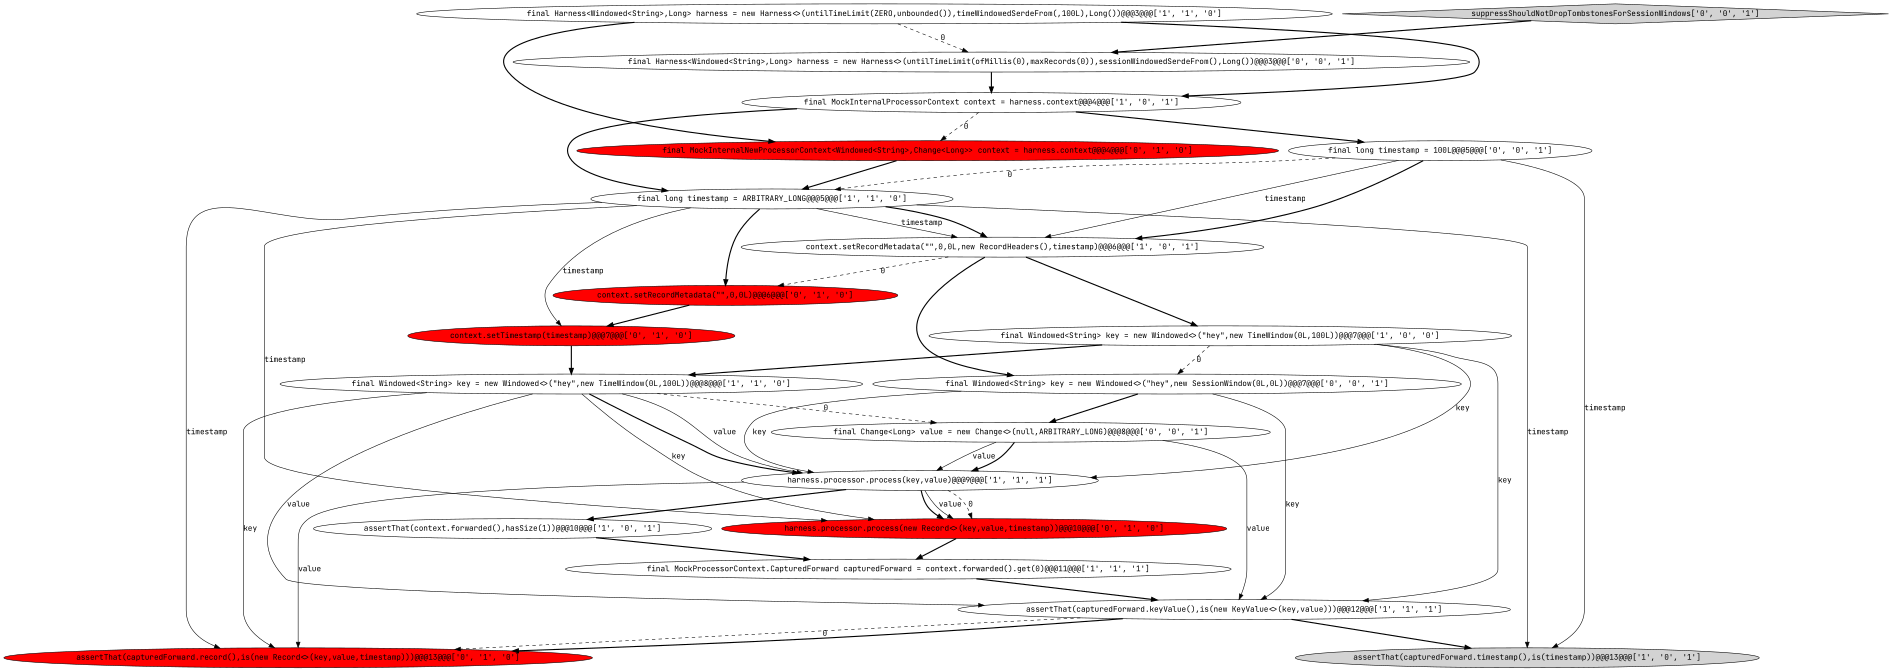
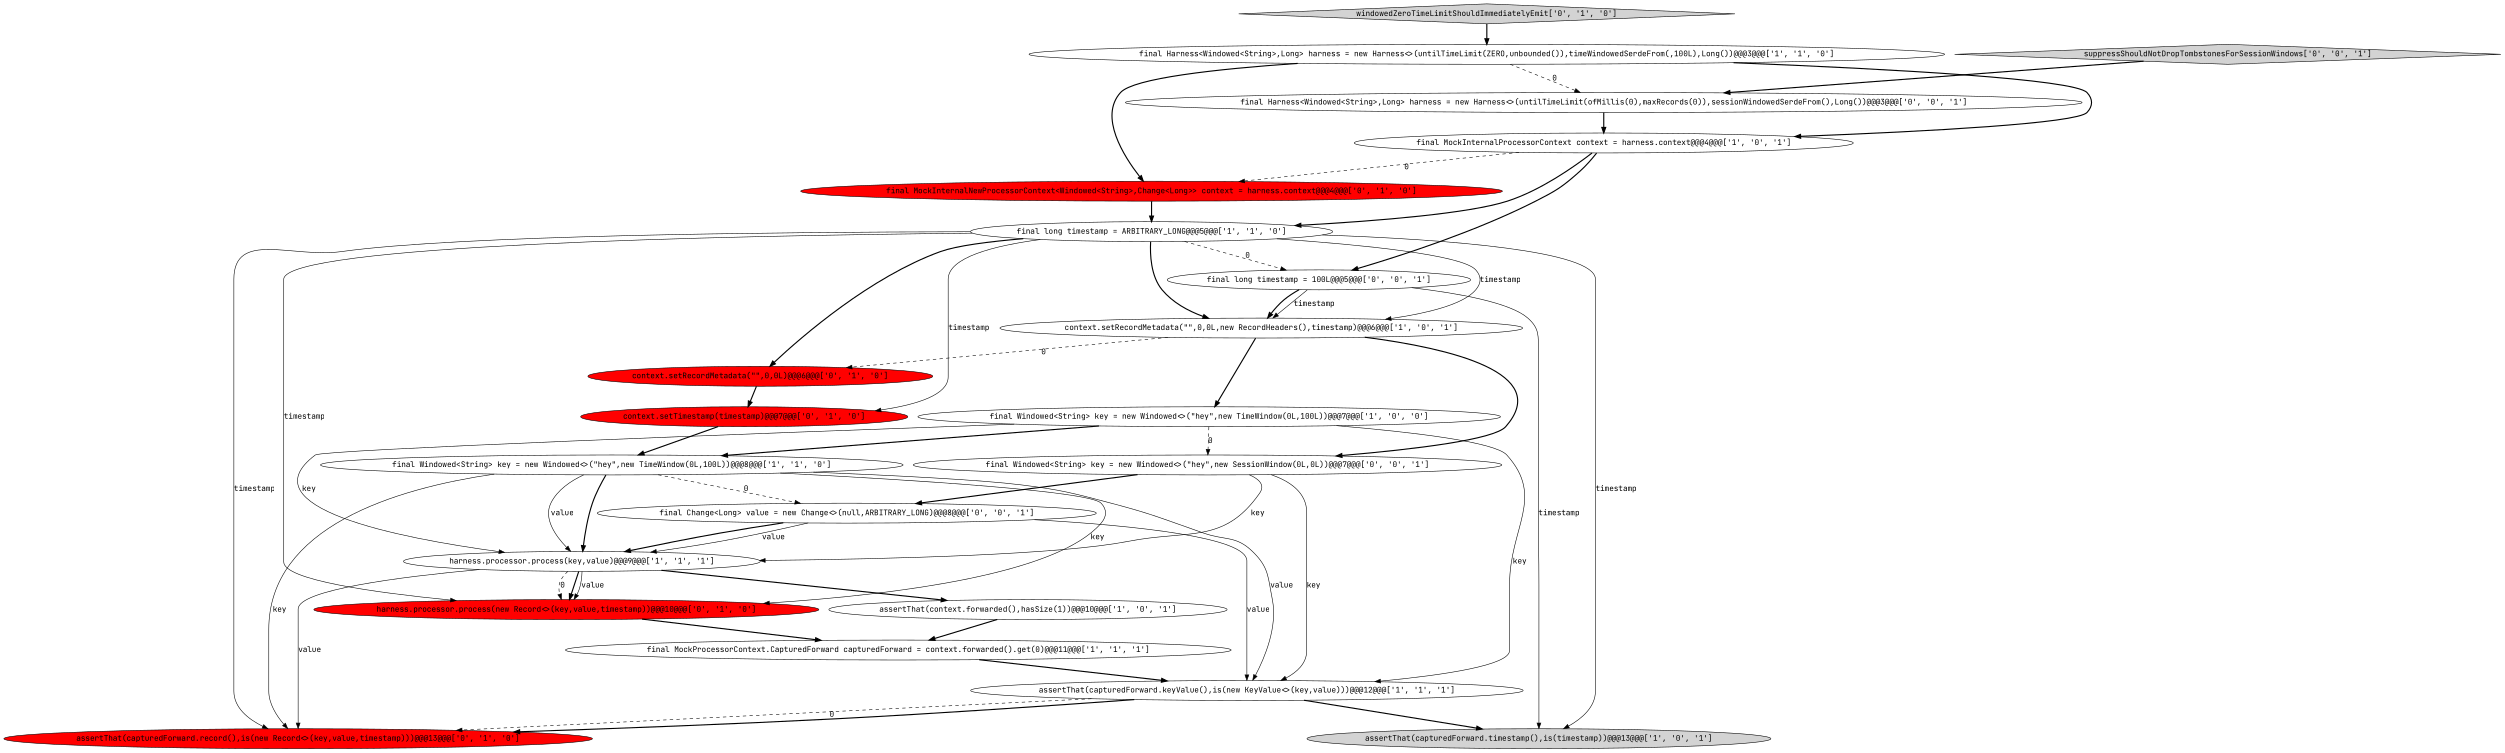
node "windowedZeroTimeLimitShouldImmediatelyEmit['0', '1', '0']": added
edge "final long timestamp = 100L@@@5@@@['0', '0', '1']" -> "final long timestamp = ARBITRARY_LONG@@@5@@@['1', '1', '0']": reversed
